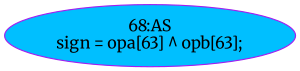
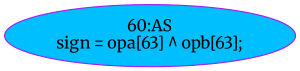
node "68:AS sign = opa[63] ^ opb[63];": label "68:AS sign = opa[63] ^ opb[63];" -> "60:AS sign = opa[63] ^ opb[63];"
